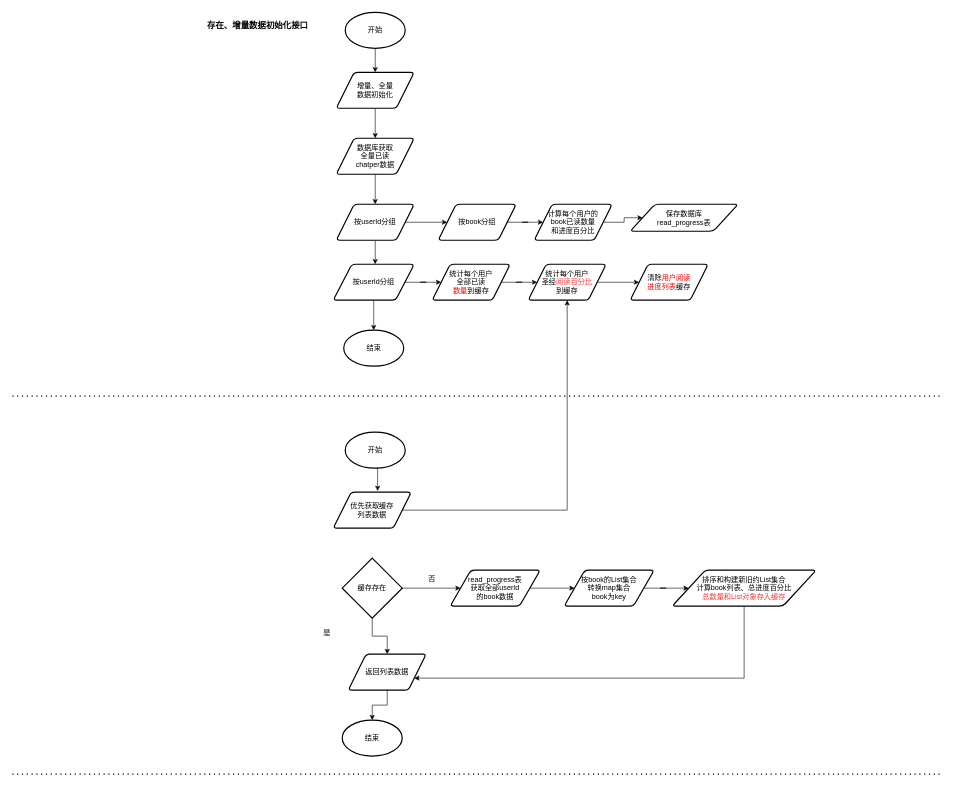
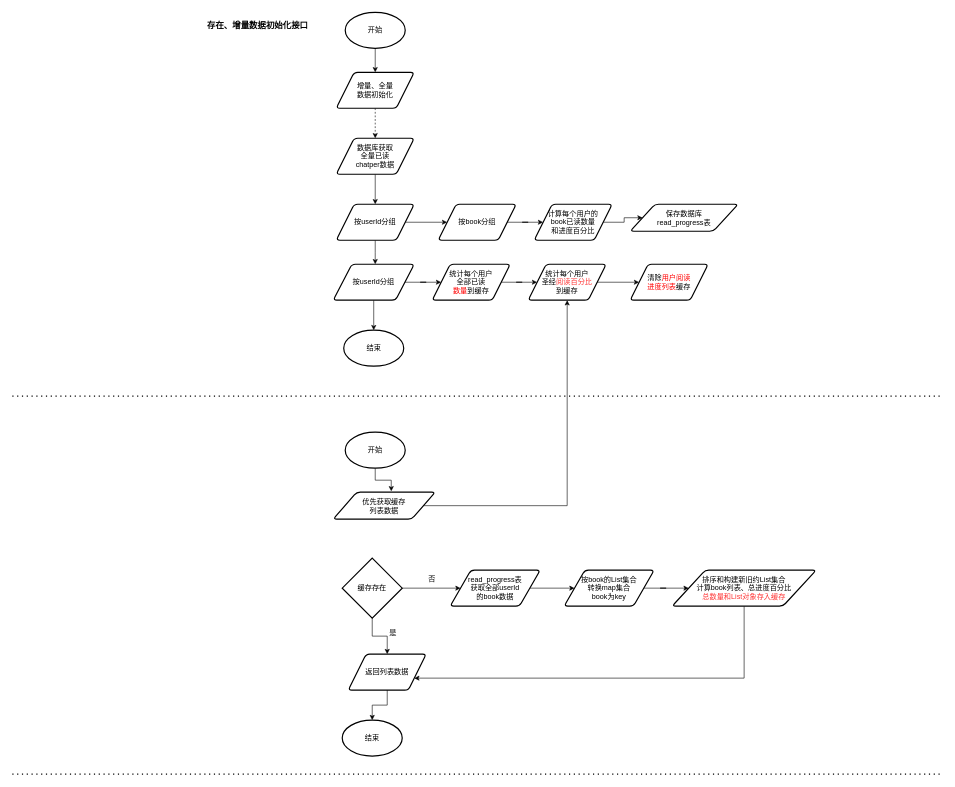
edge "增量、全量 数据初始化" -> "数据库获取 全量已读 chatper数据": style solid -> dashed
node "优先获取缓存 列表数据": size 78x36 -> 102x27
node "是": moved (327, 633) -> (393, 633)
